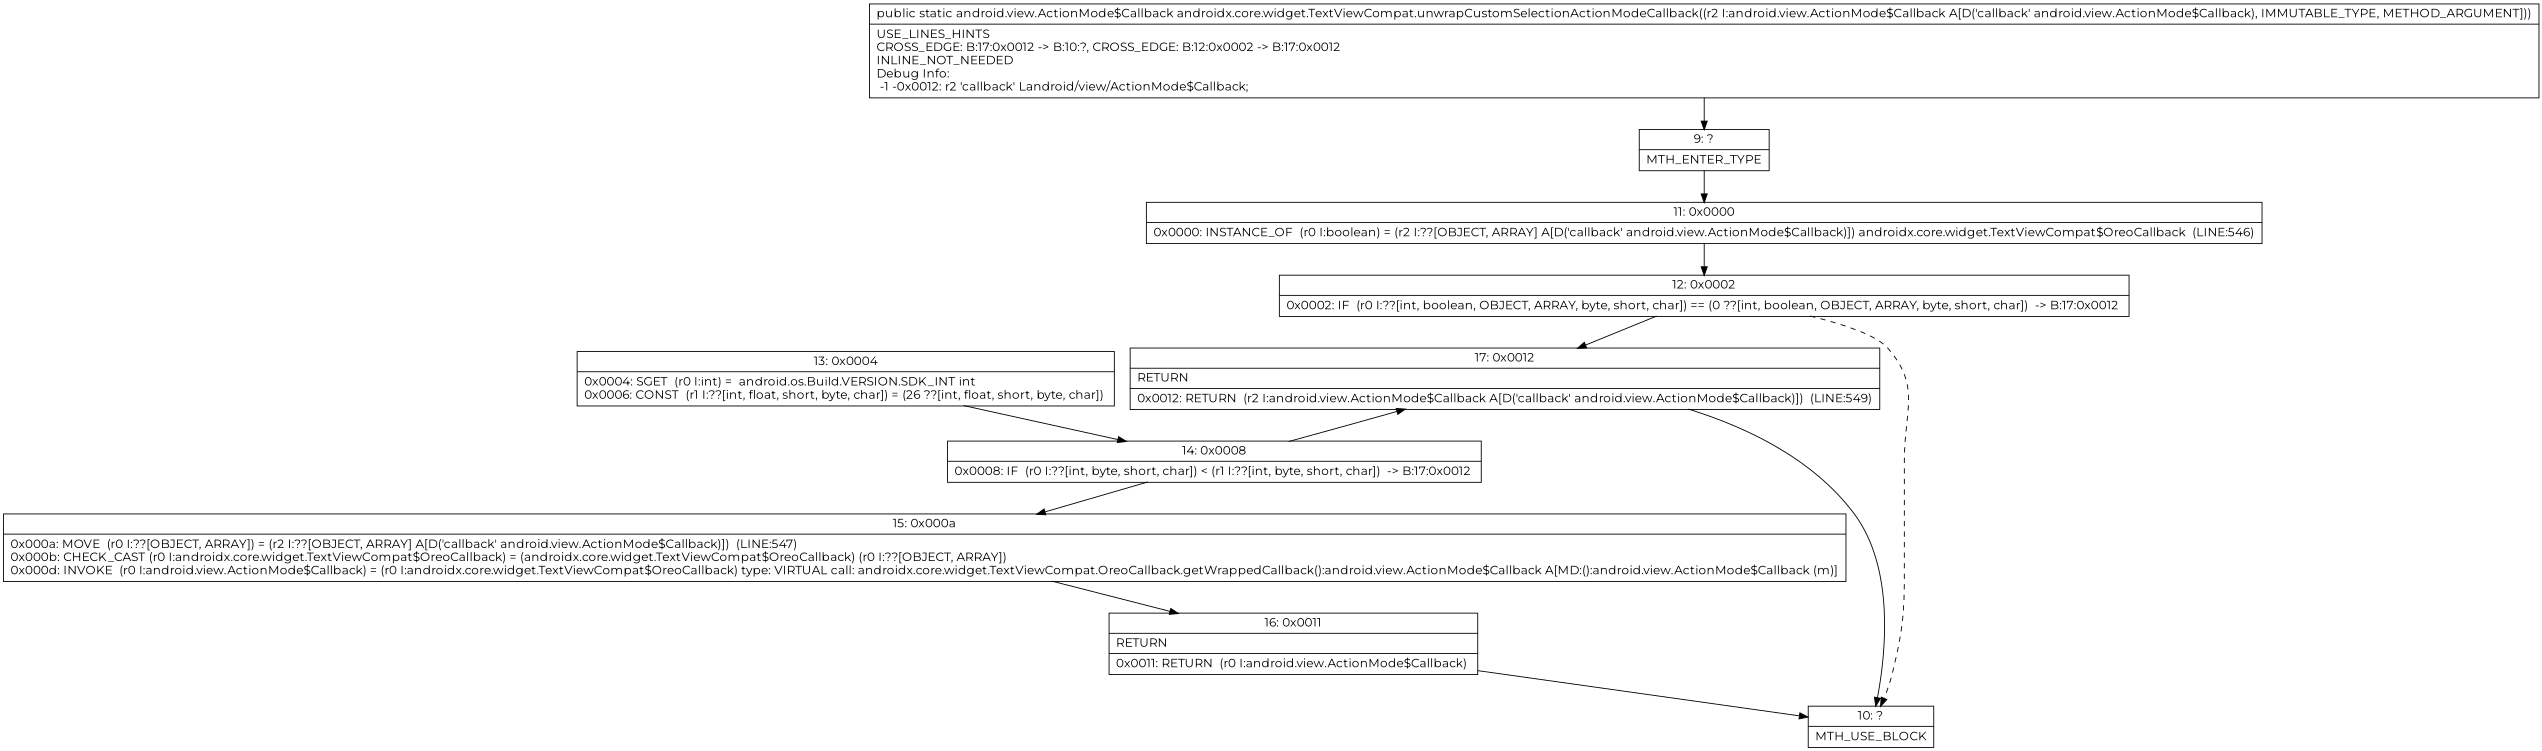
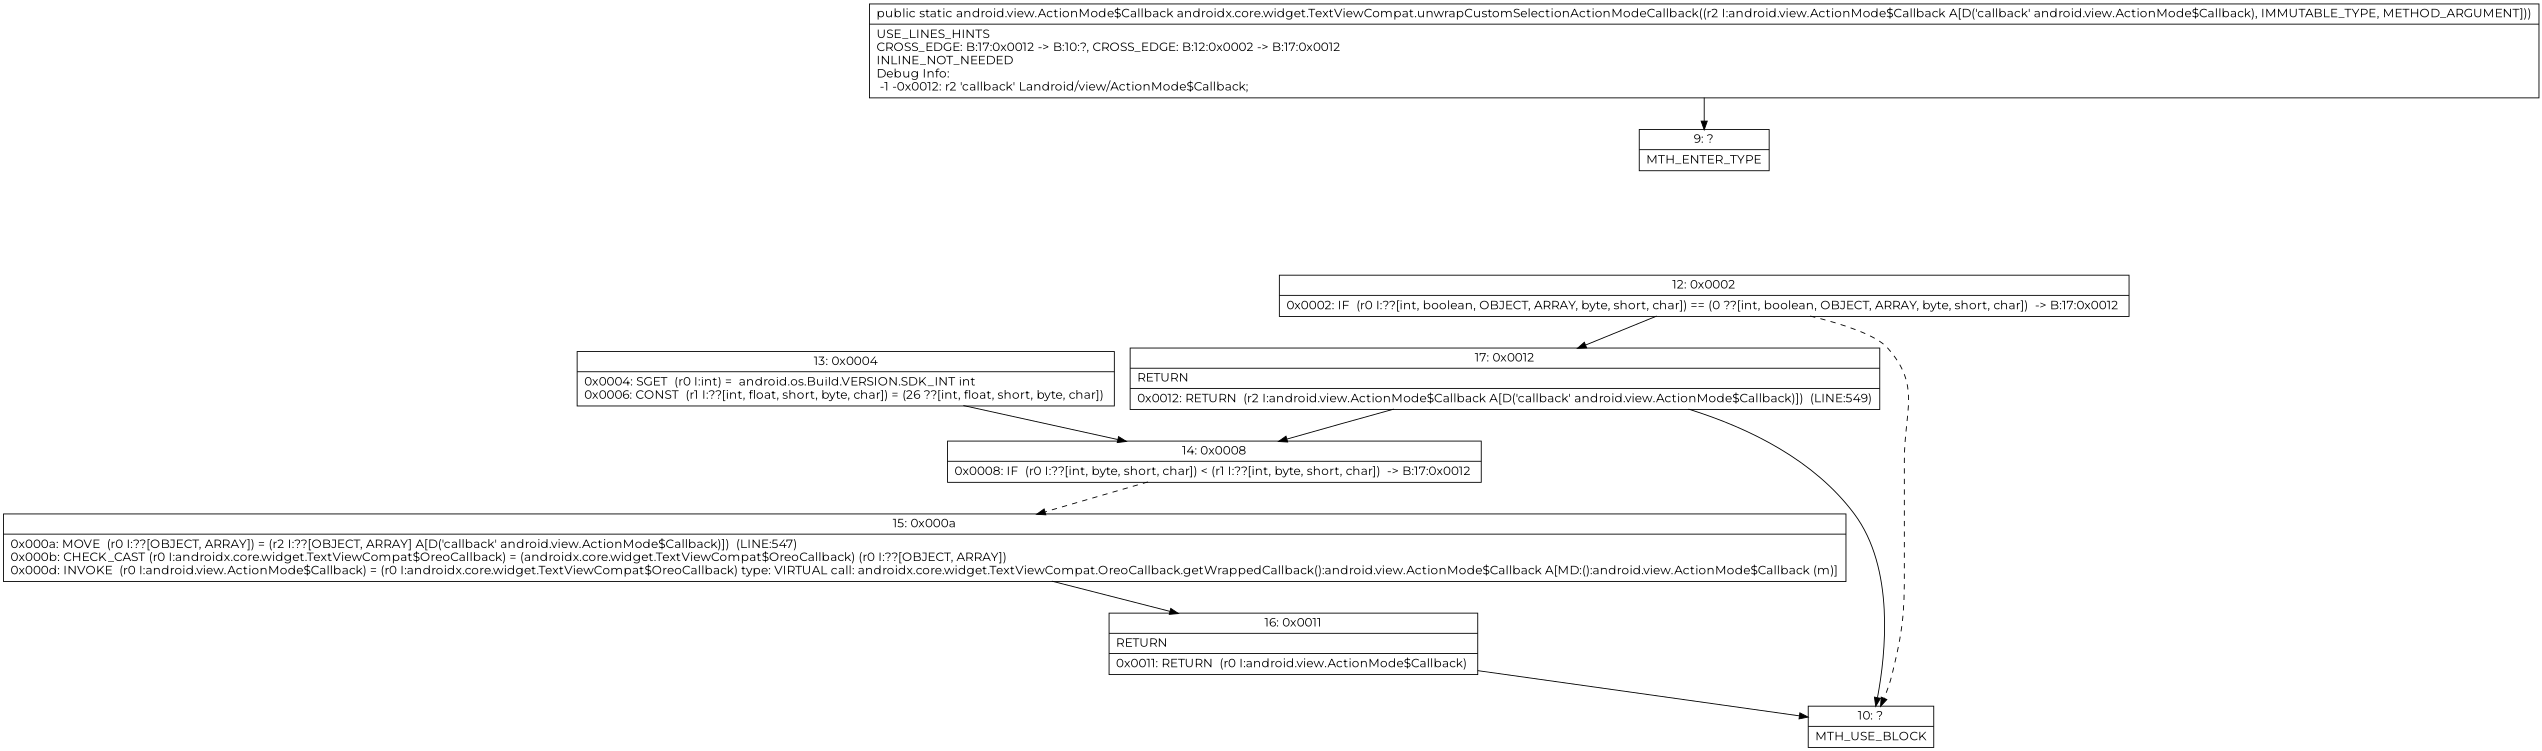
node "11: 0x0000": removed
edge "14: 0x0008" -> "17: 0x0012": reversed
edge "14: 0x0008" -> "15: 0x000a": style solid -> dashed
